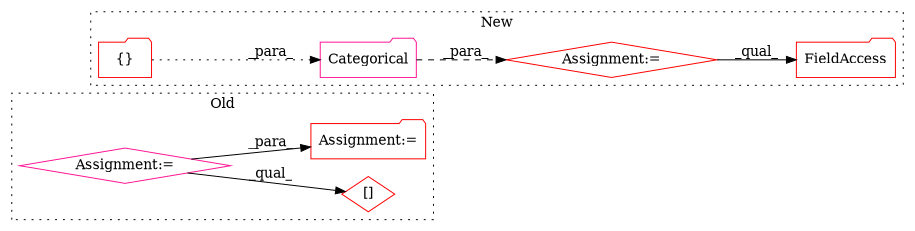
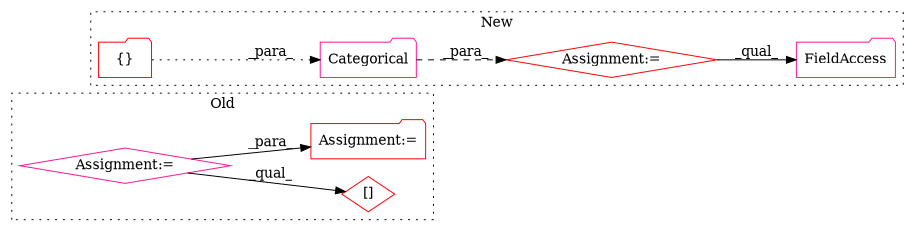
node "FieldAccess": color red -> deeppink
